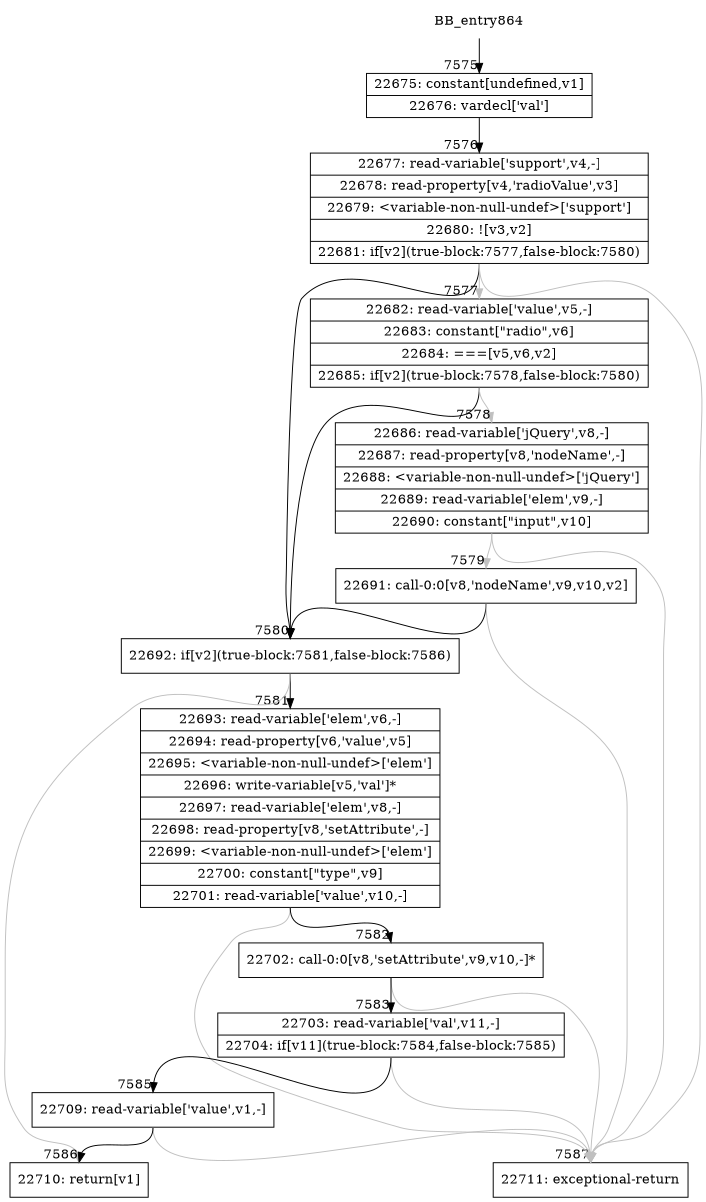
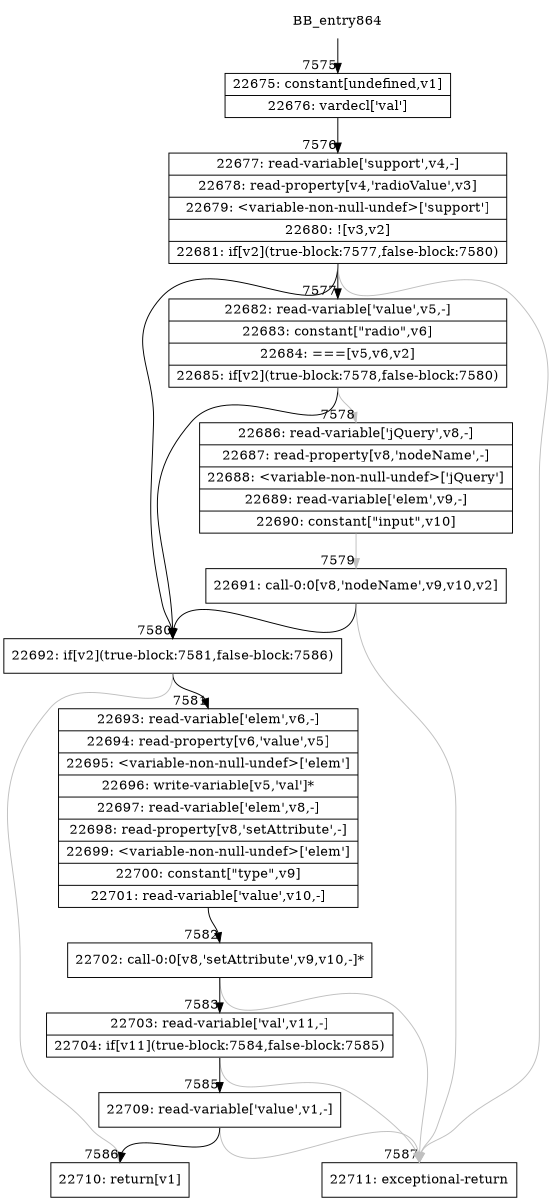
edge "22677: read-variable['support',v4,-]" -> "22682: read-variable['value',v5,-]": color gray -> black
edge "22686: read-variable['jQuery',v8,-]" -> "22711: exceptional-return": removed
edge "22693: read-variable['elem',v6,-]" -> "22711: exceptional-return": removed
